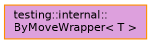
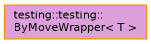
node "testing::internal:: ByMoveWrapper< T >": label "testing::internal:: ByMoveWrapper< T >" -> "testing::testing:: ByMoveWrapper< T >"
